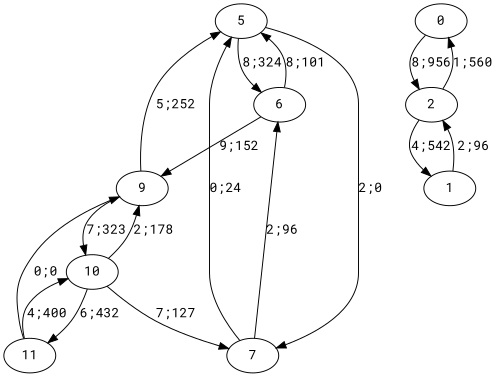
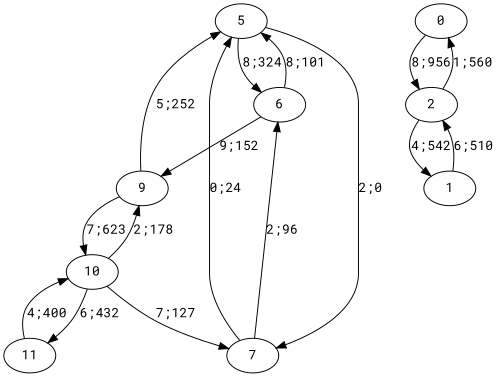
edge "1" -> "2": label "2;96" -> "6;510"
edge "9" -> "10": label "7;323" -> "7;623"
edge "11" -> "9": removed, label "0;0"
